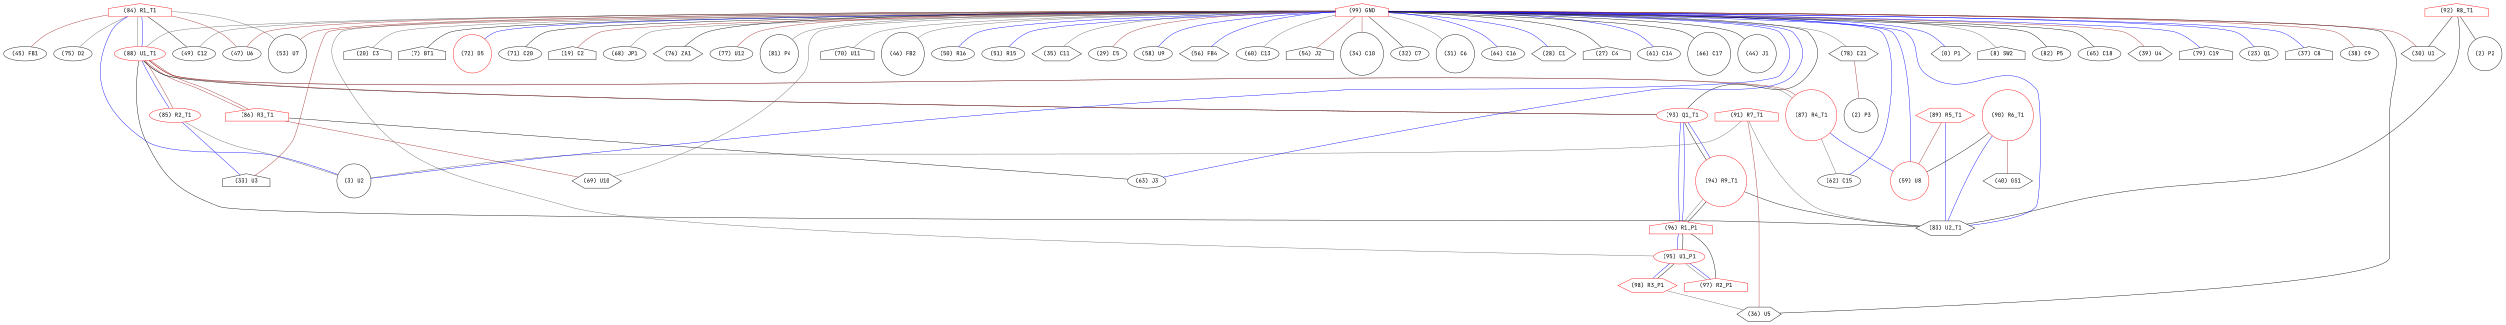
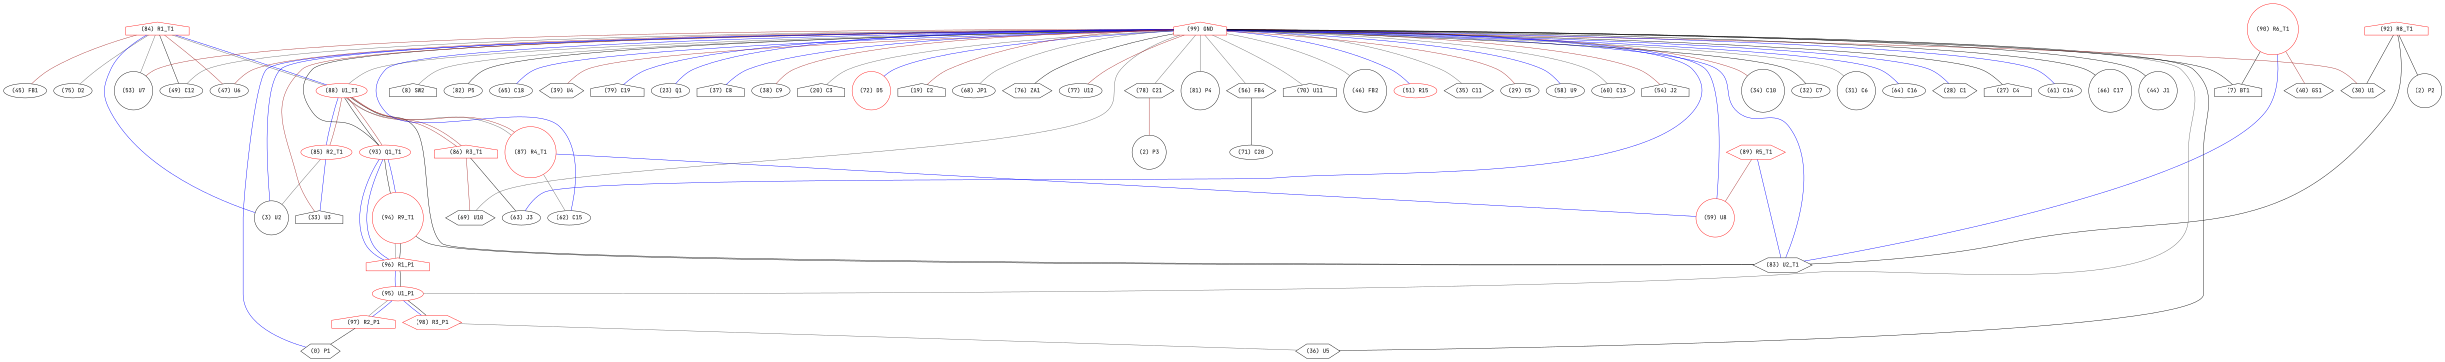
edge "(99) GND" -- "(71) C20": now "(56) FB4" -- "(71) C20"
edge "(99) GND" -- "(65) C18": color black -> blue
edge "(99) GND" -- "(56) FB4": color blue -> gray40
node "(50) R16": removed
node "(51) R15": color black -> red
node "(91) R7_T1": removed
edge "(90) R6_T1" -- "(59) U8": now "(90) R6_T1" -- "(7) BT1"
edge "(96) R1_P1" -- "(97) R2_P1": now "(0) P1" -- "(97) R2_P1"
